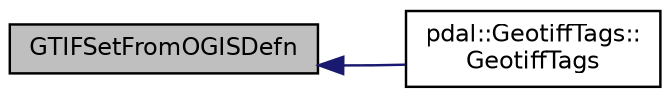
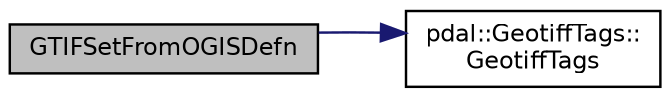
edge "pdal::GeotiffTags:: GeotiffTags" -> "GTIFSetFromOGISDefn": reversed
